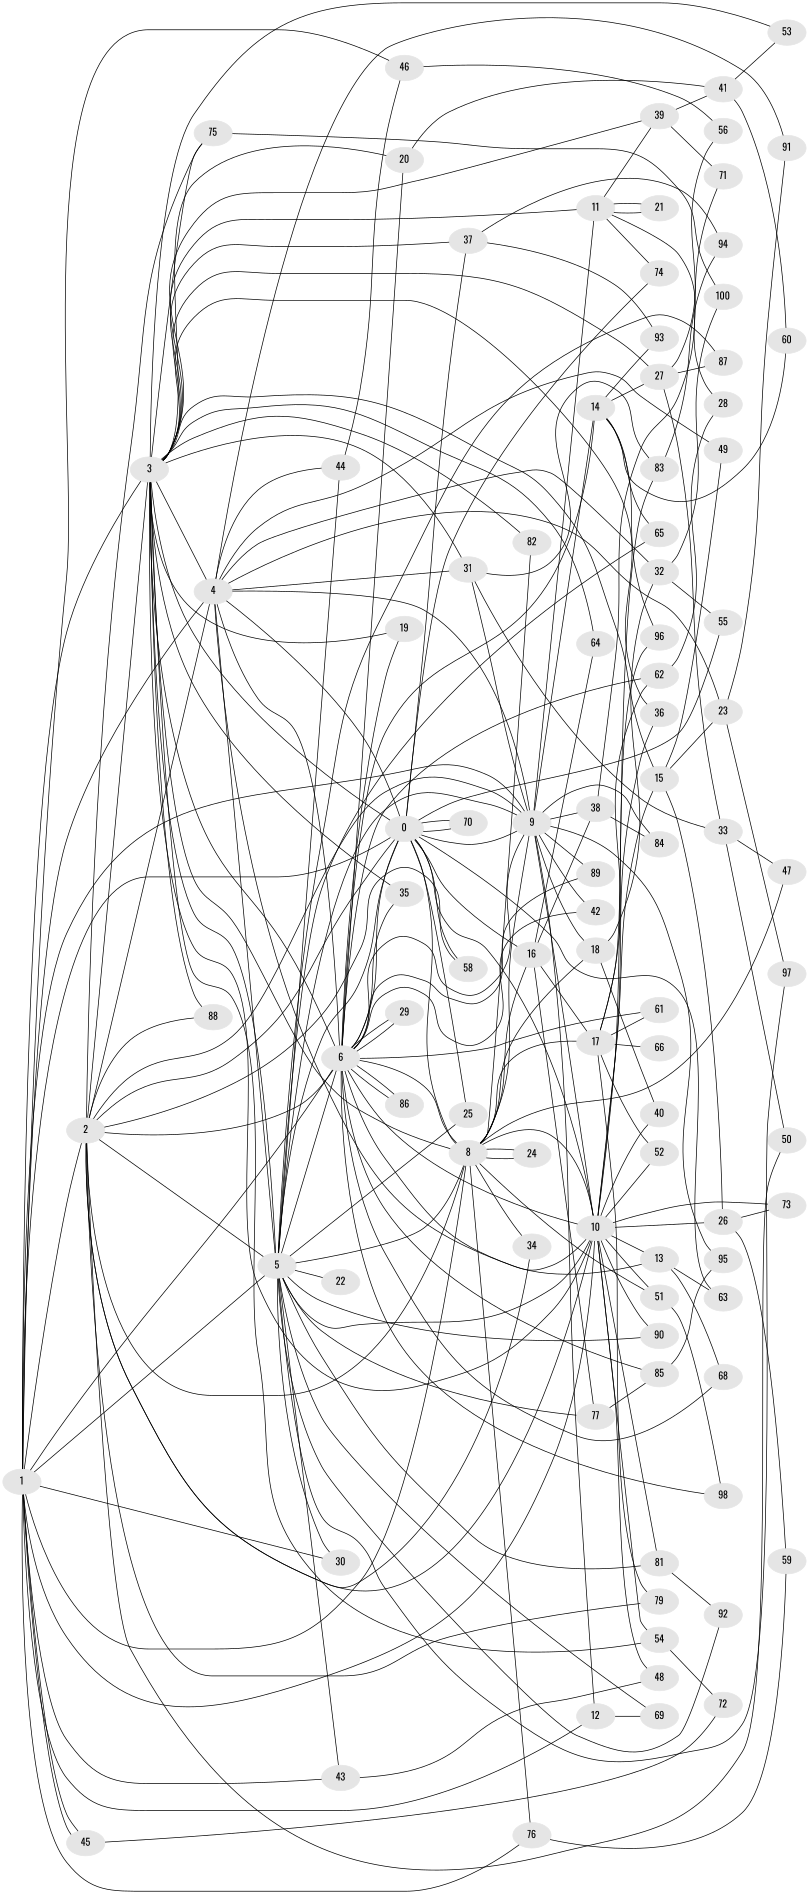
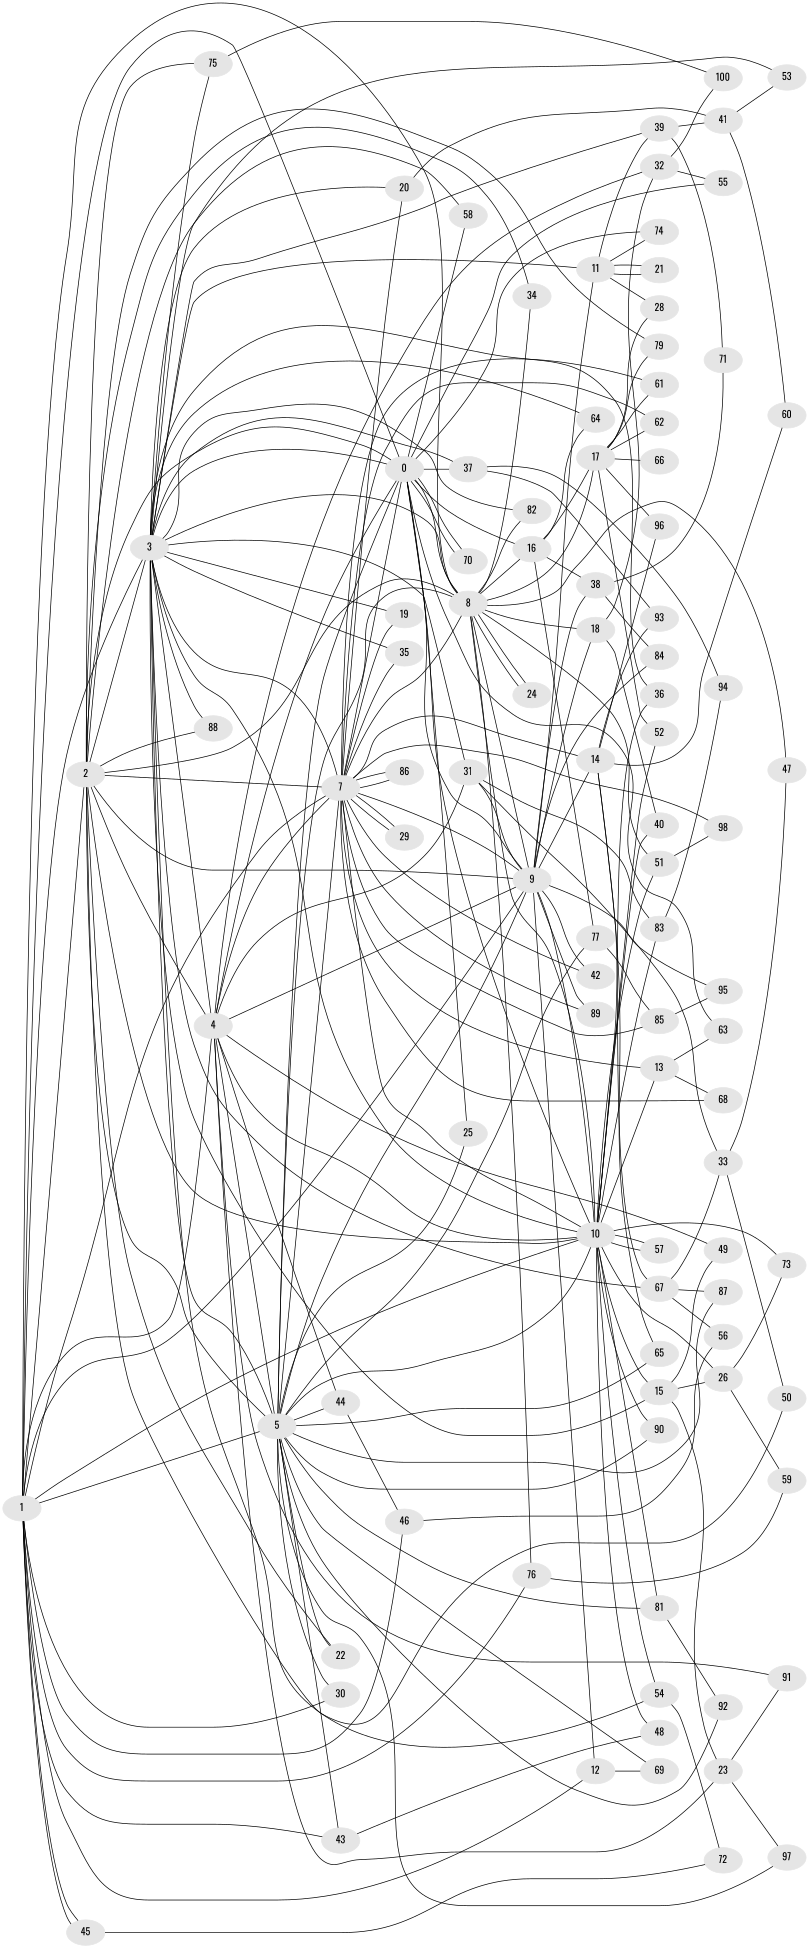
node "27": label "27" -> "67"
edge "28" -- "62": now "28" -- "17"
node "6": label "6" -> "7"
edge "2" -- "22": added
node "57": added
